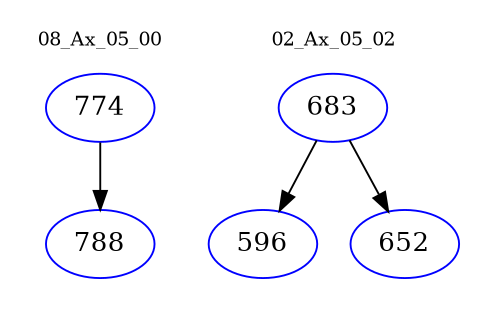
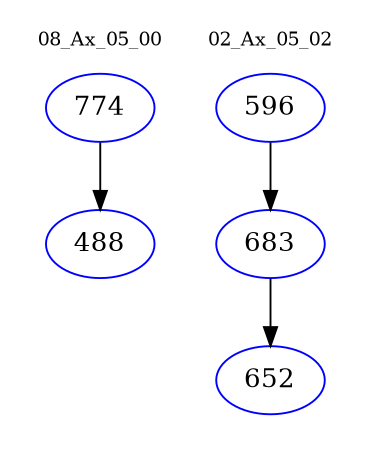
edge "683" -> "596": reversed
node "788": label "788" -> "488"
